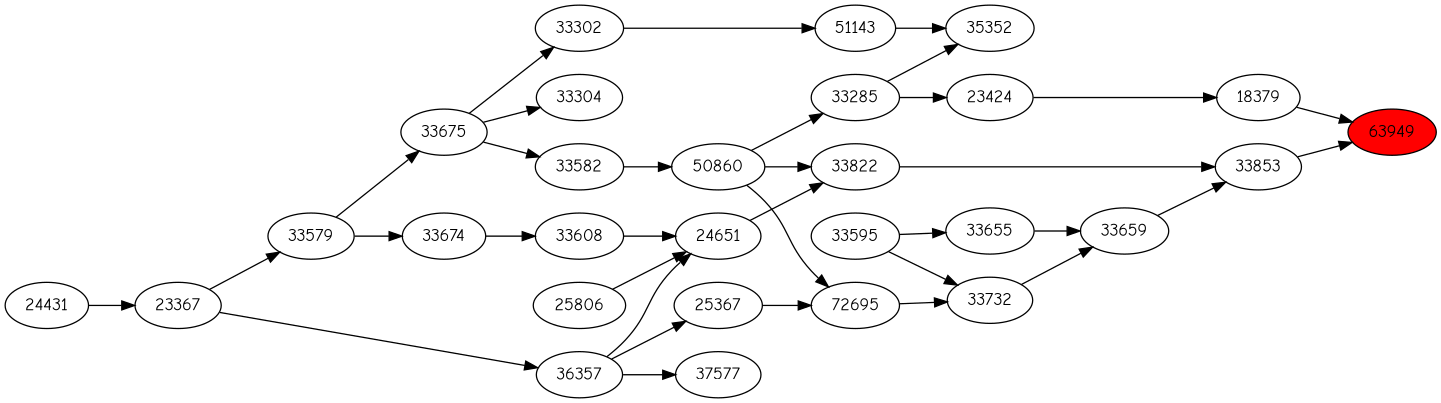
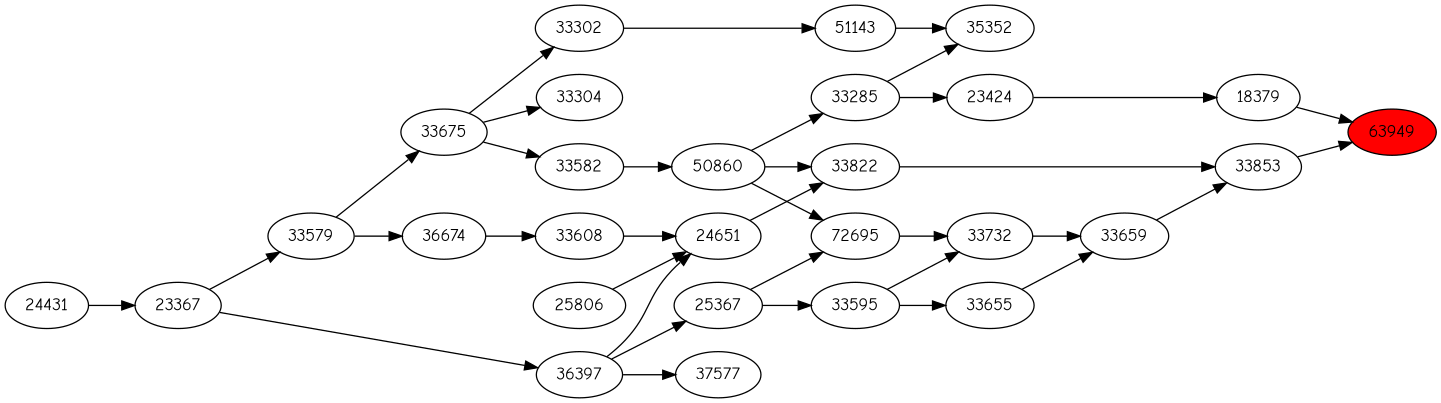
node "33674": label "33674" -> "36674"
edge "25367" -> "33595": added
node "36357": label "36357" -> "36397"
